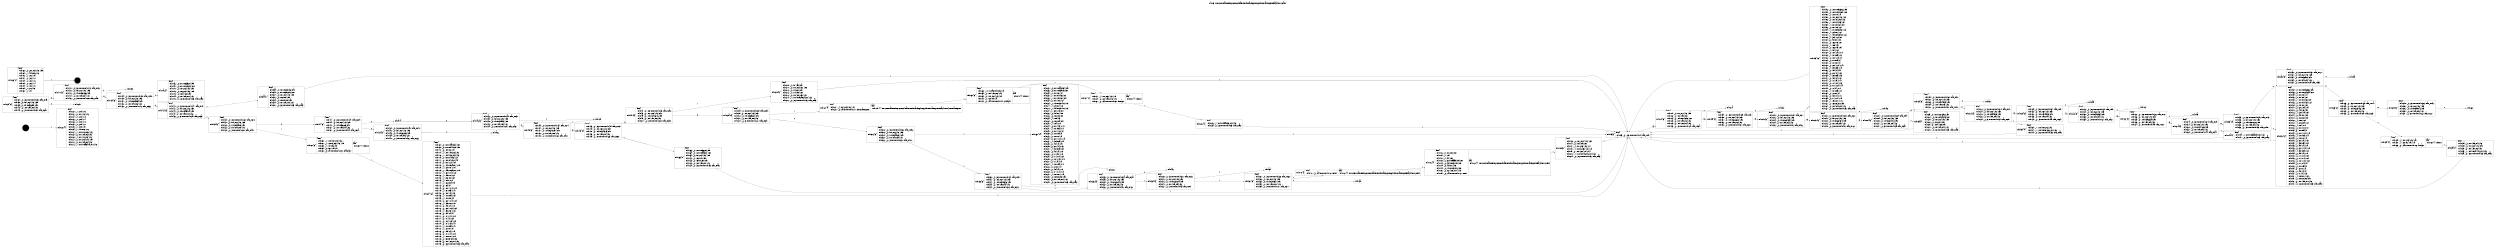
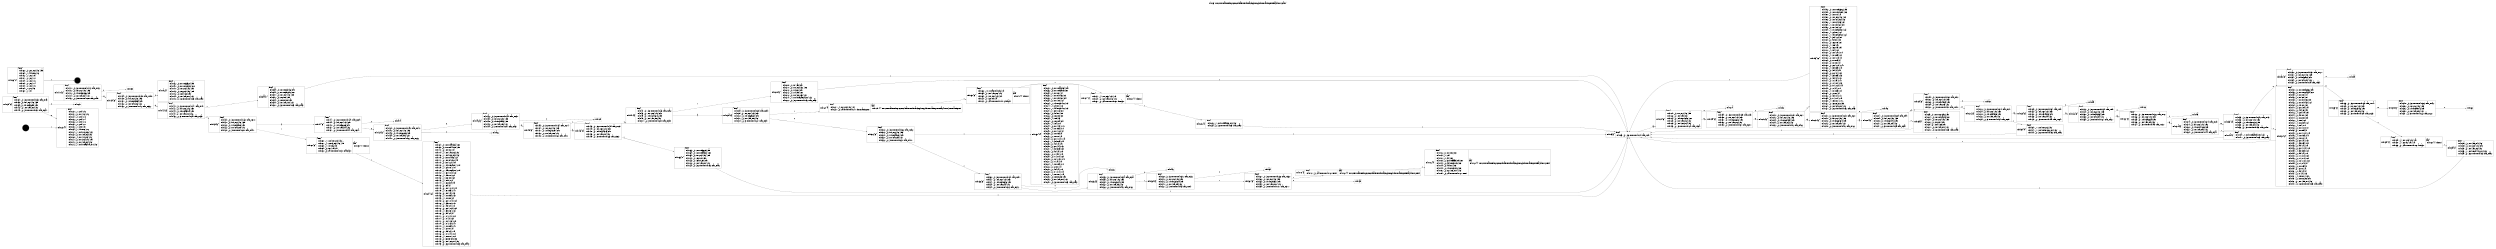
edge "0x4013f7 [25]" -> "0x401410 [25]": now "0x4013f7 [25]" -> "0x401250 [47]"
edge "0x401a7a" -> "0x4014a6 [25]": now "0x40148d [25]" -> "0x4014a6 [25]"
node "0x4017ee [32]": removed
